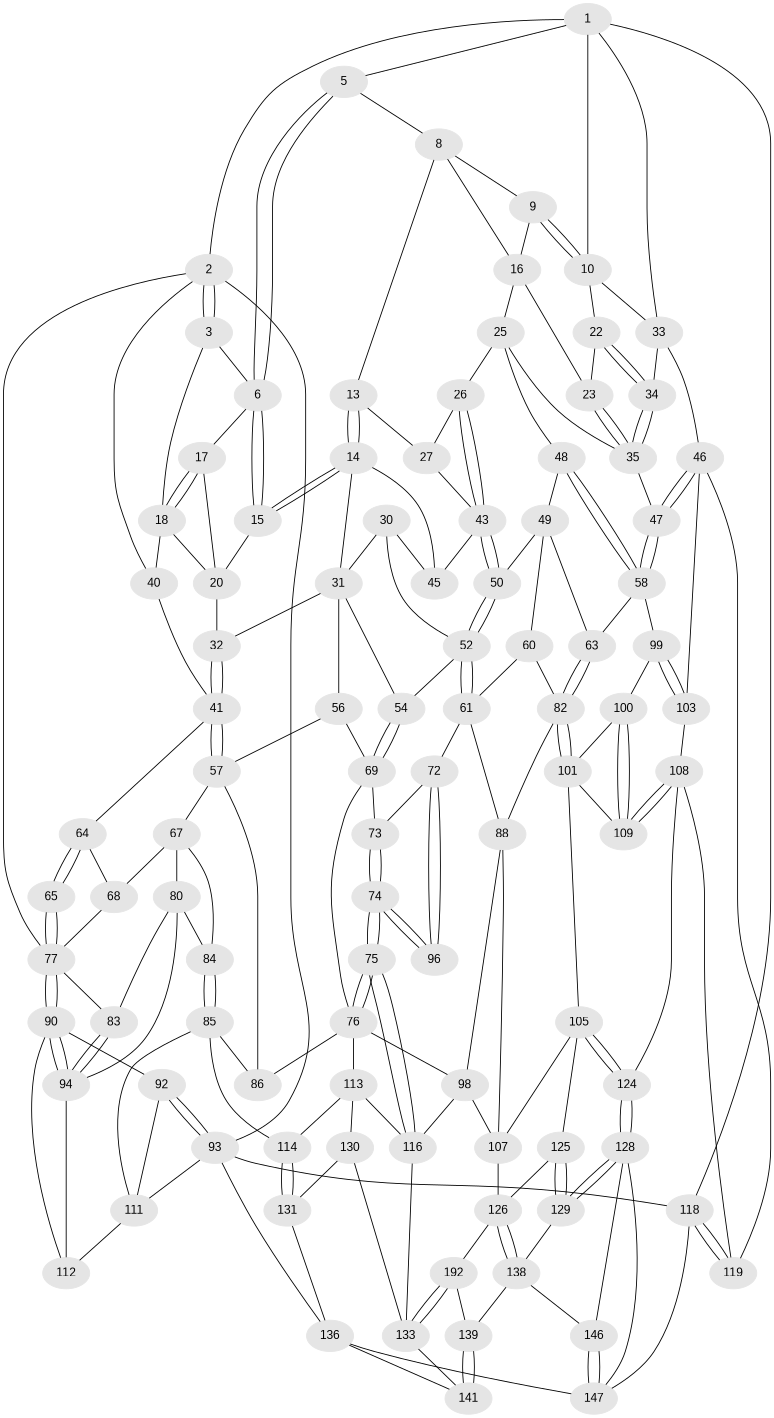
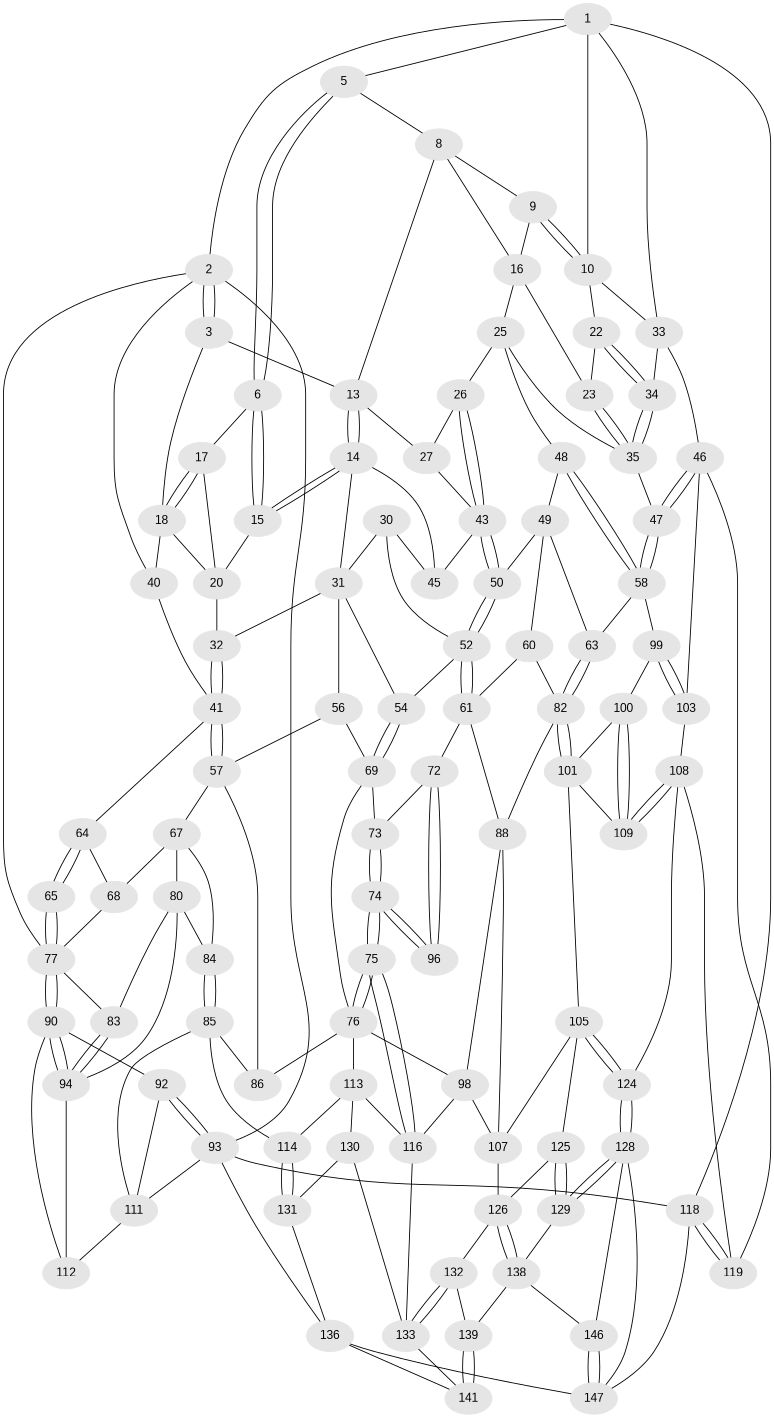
edge "3" -- "6": now "3" -- "13"
node "192": label "192" -> "132"
